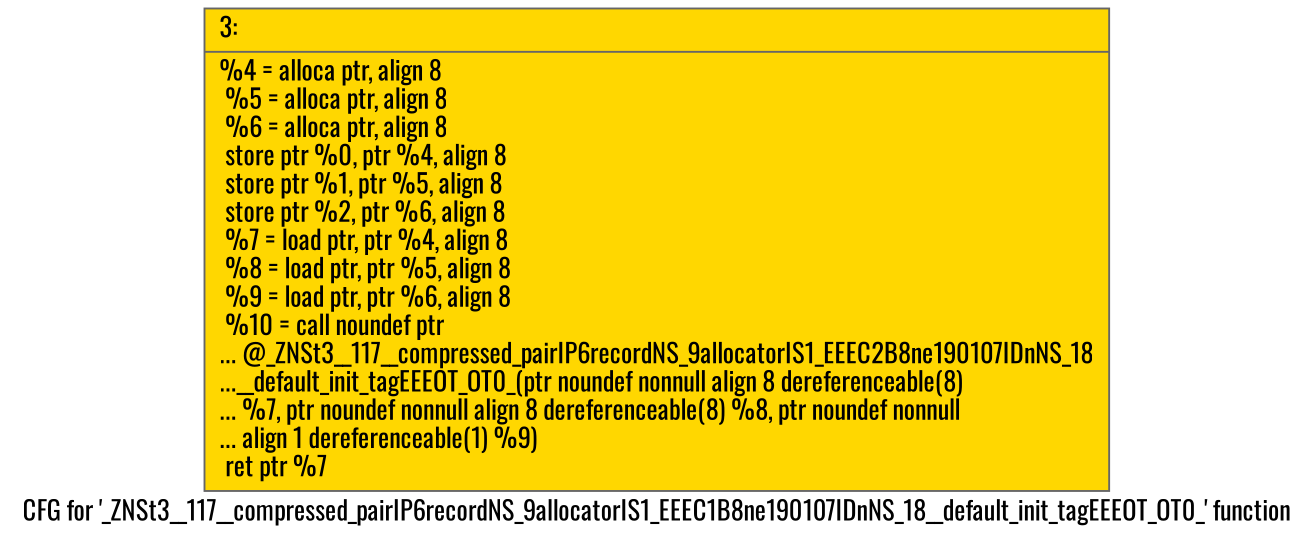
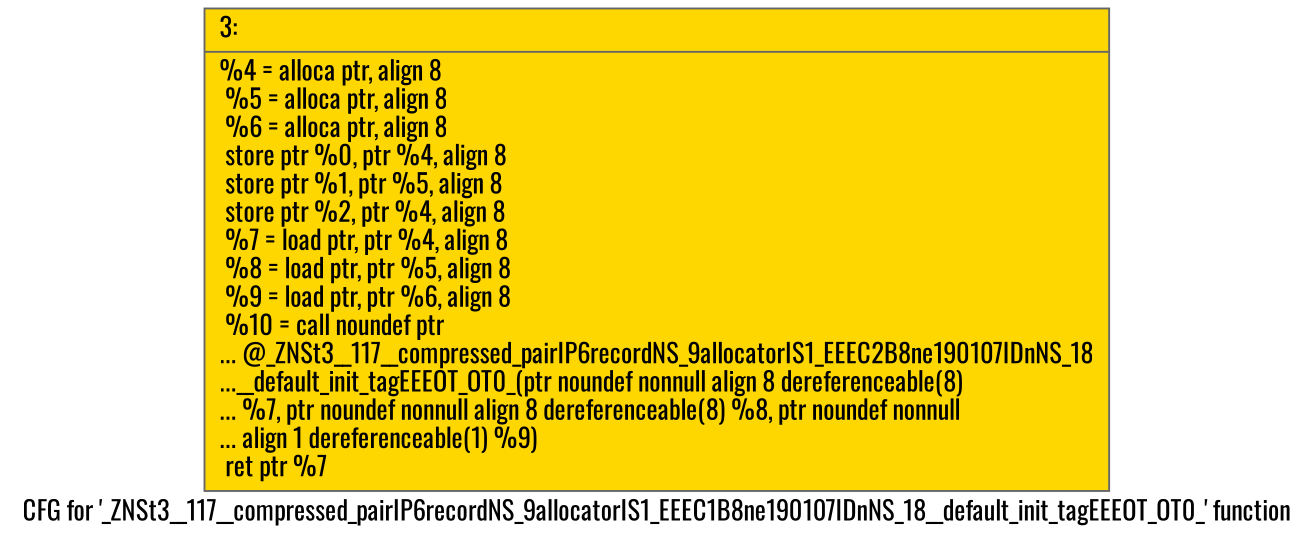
node "3:": text "store ptr %2, ptr %6, align 8" -> "store ptr %2, ptr %4, align 8"
